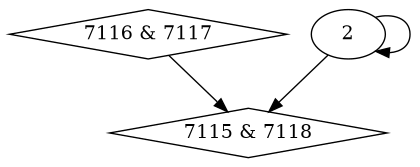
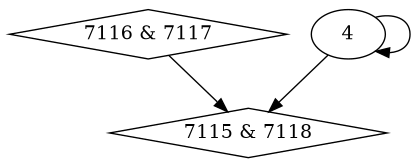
node "2": label "2" -> "4"
